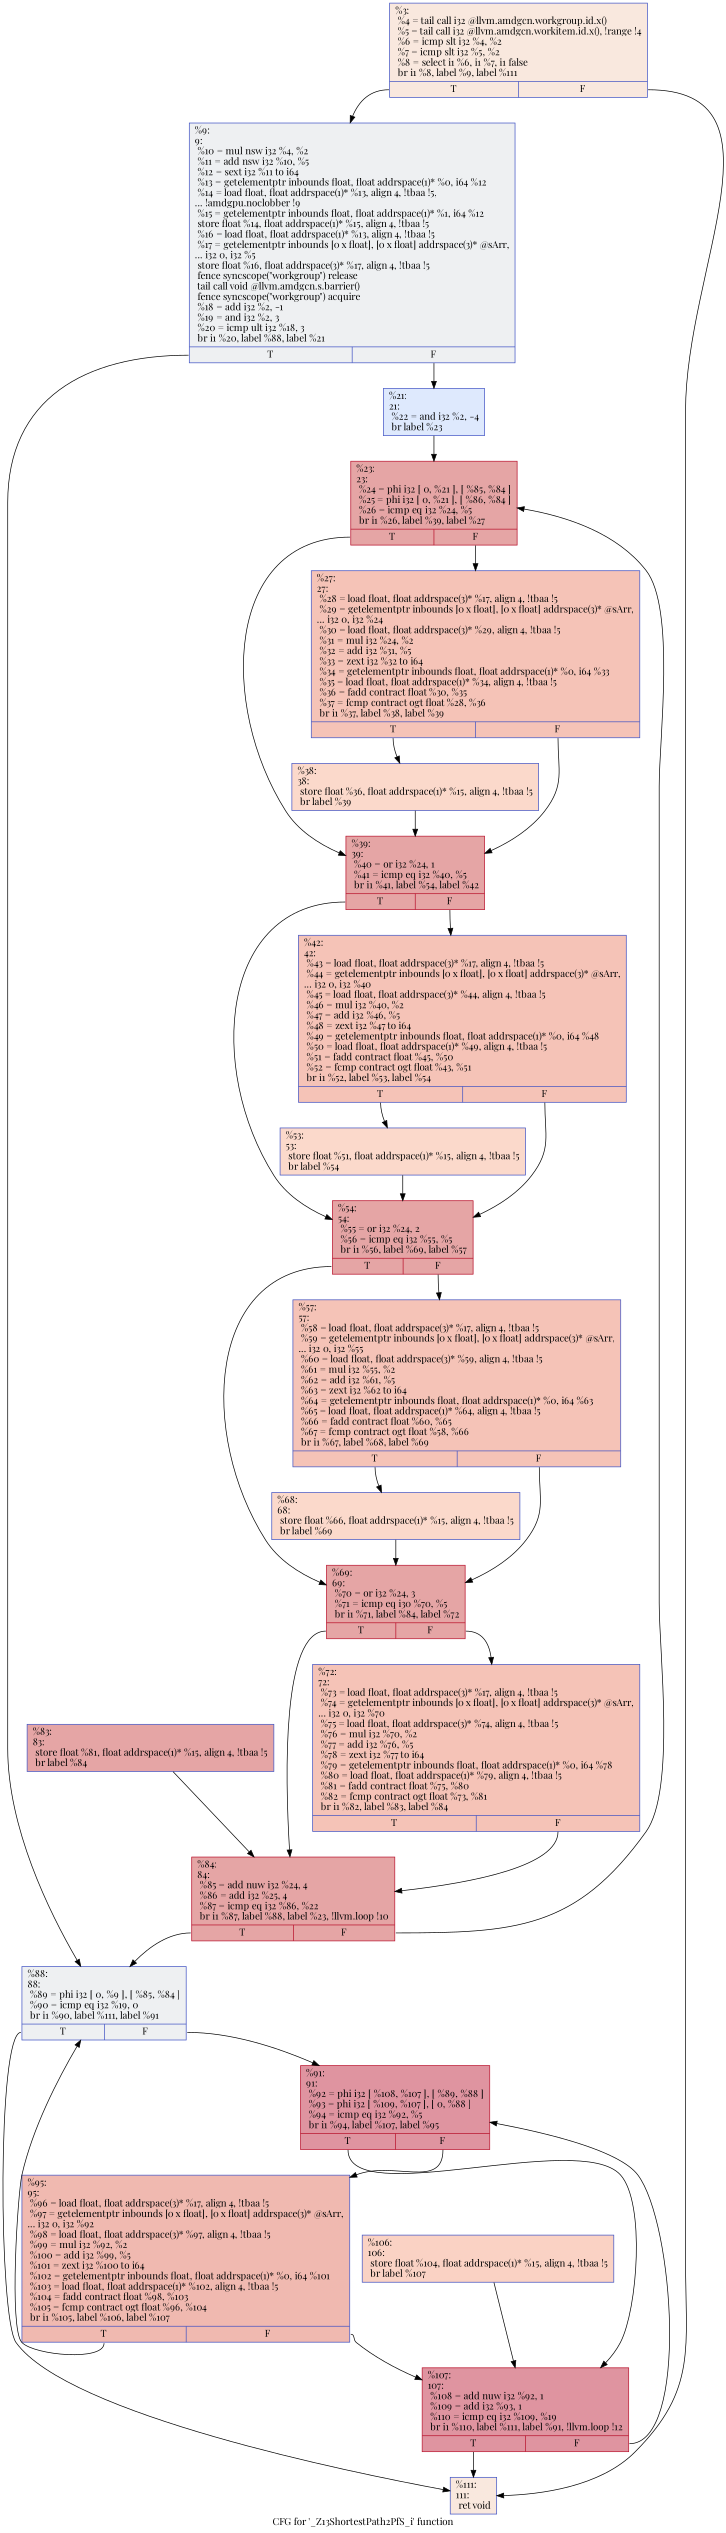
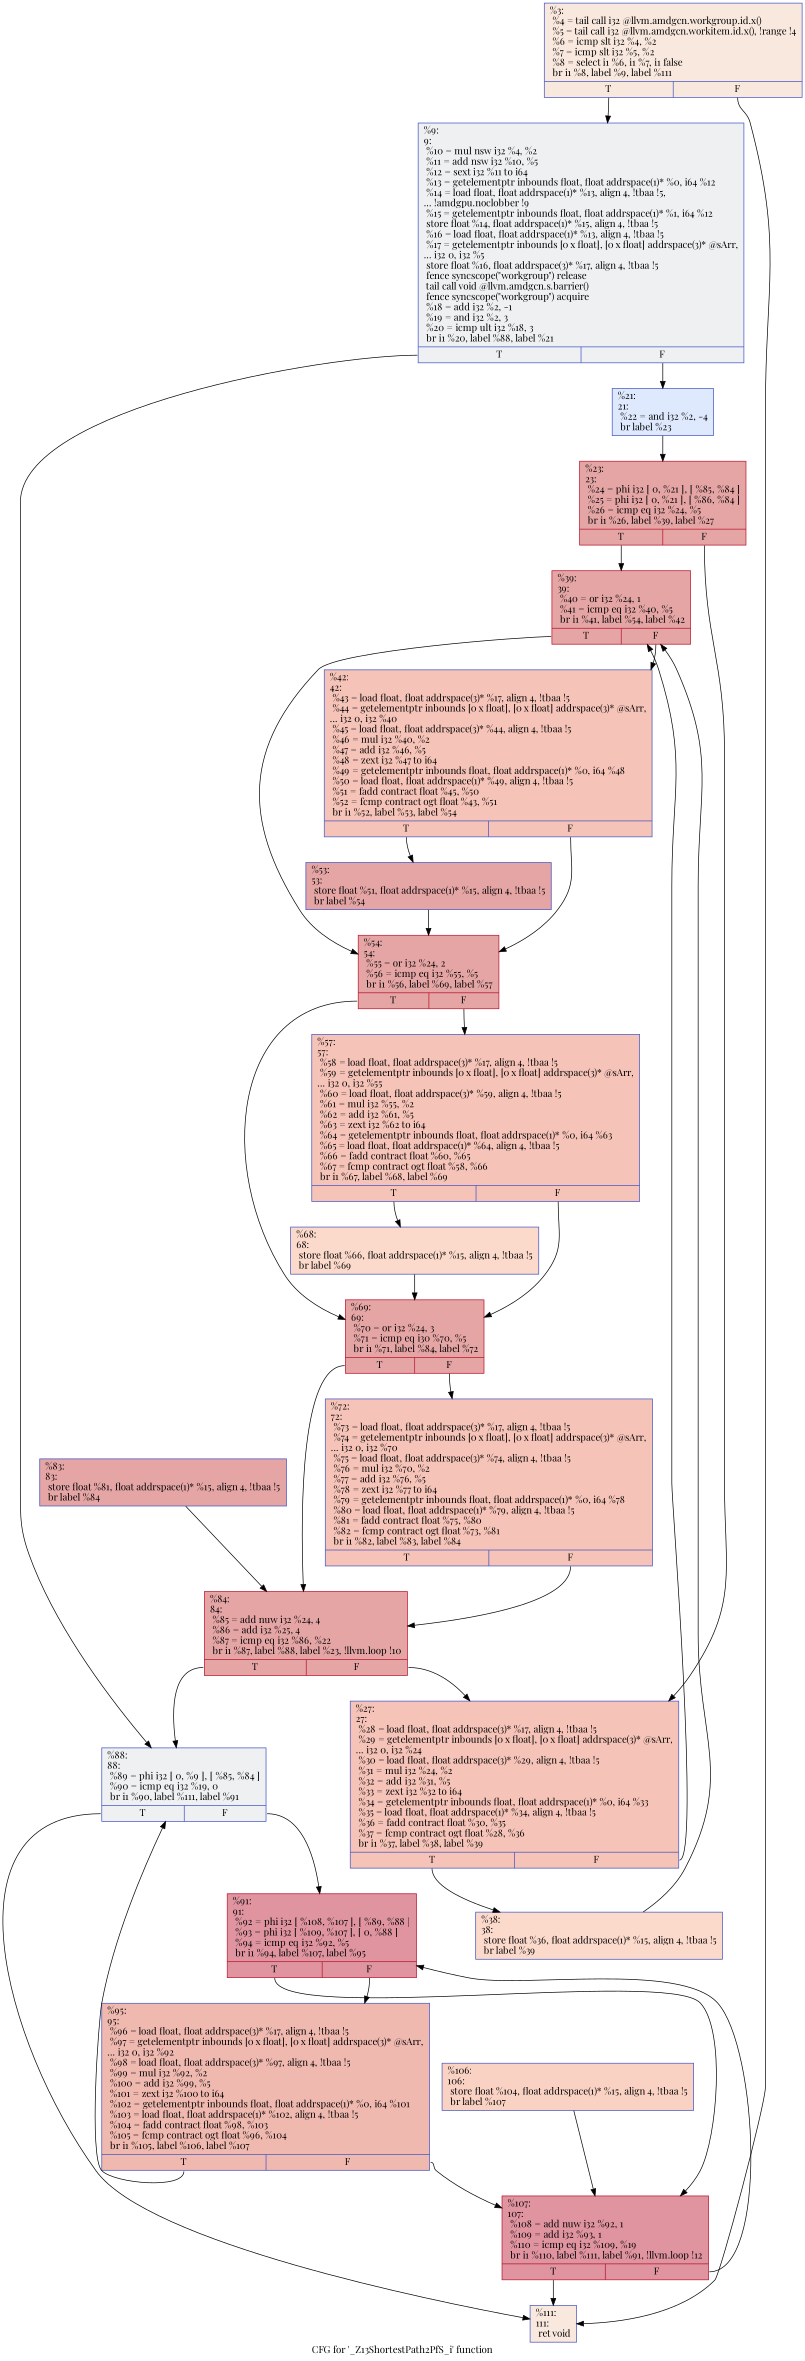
node "%53:": fillcolor #f7a88970 -> #c5333470
edge "%84:" -> "%23:": now "%84:" -> "%27:"
